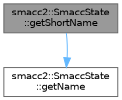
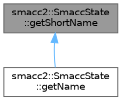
edge "smacc2::SmaccState ::getShortName" -> "smacc2::SmaccState ::getName": reversed
